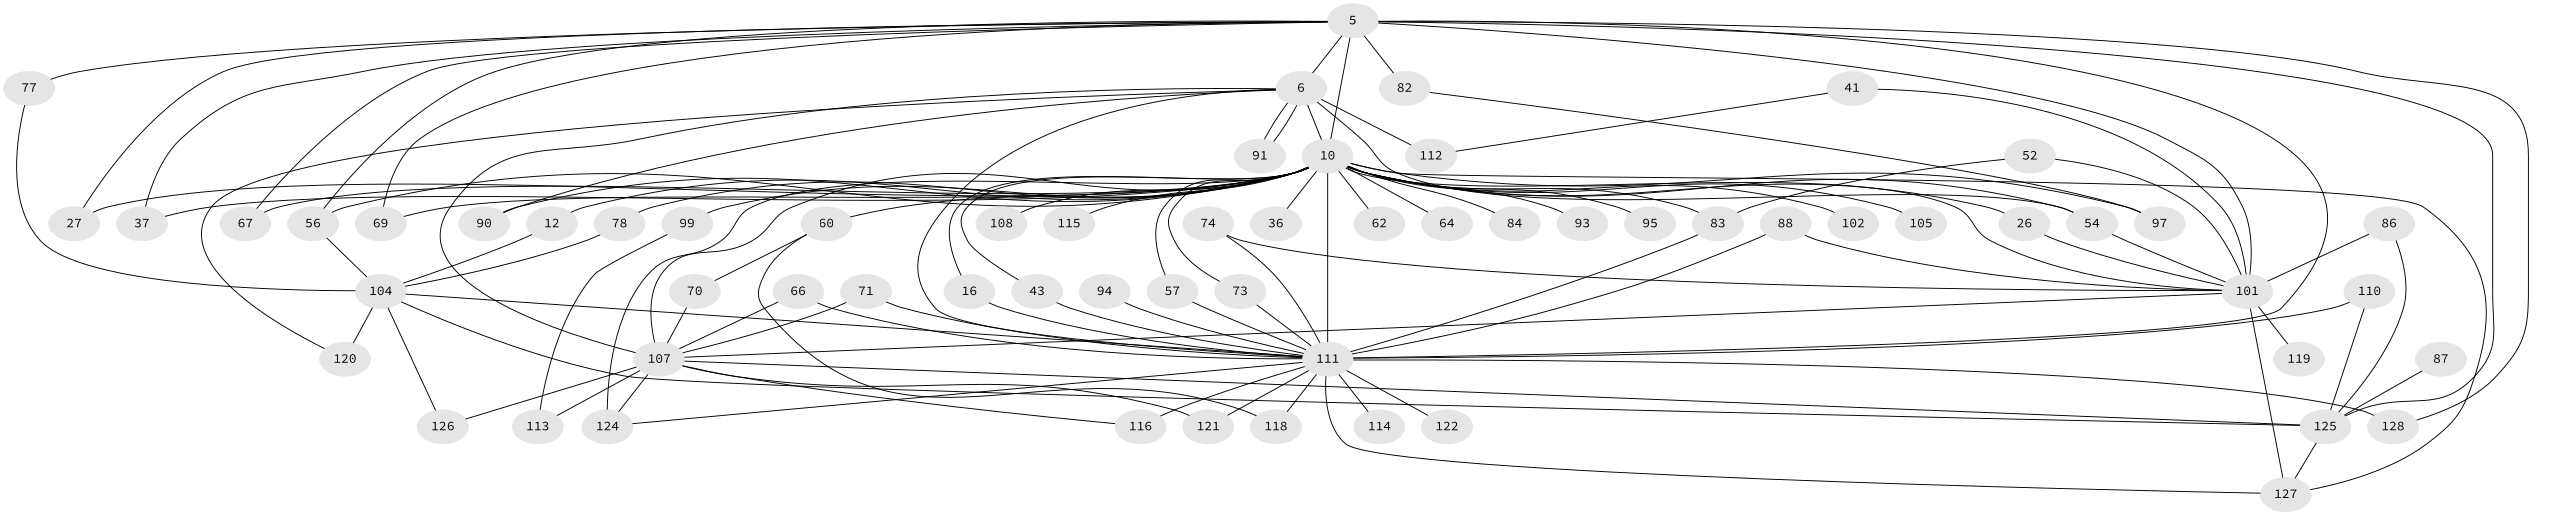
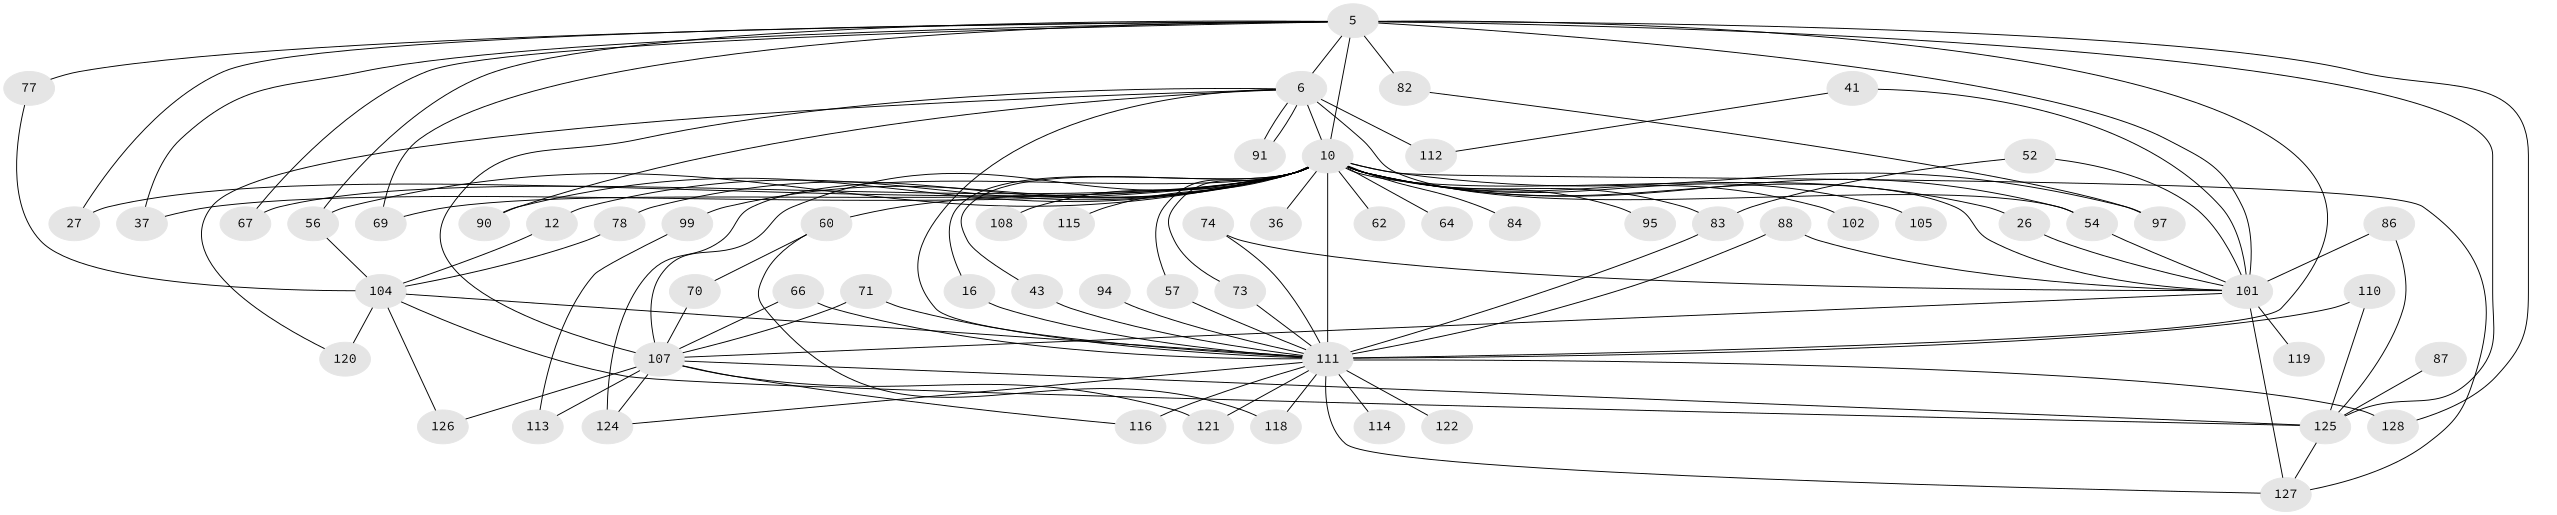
node "93": removed
